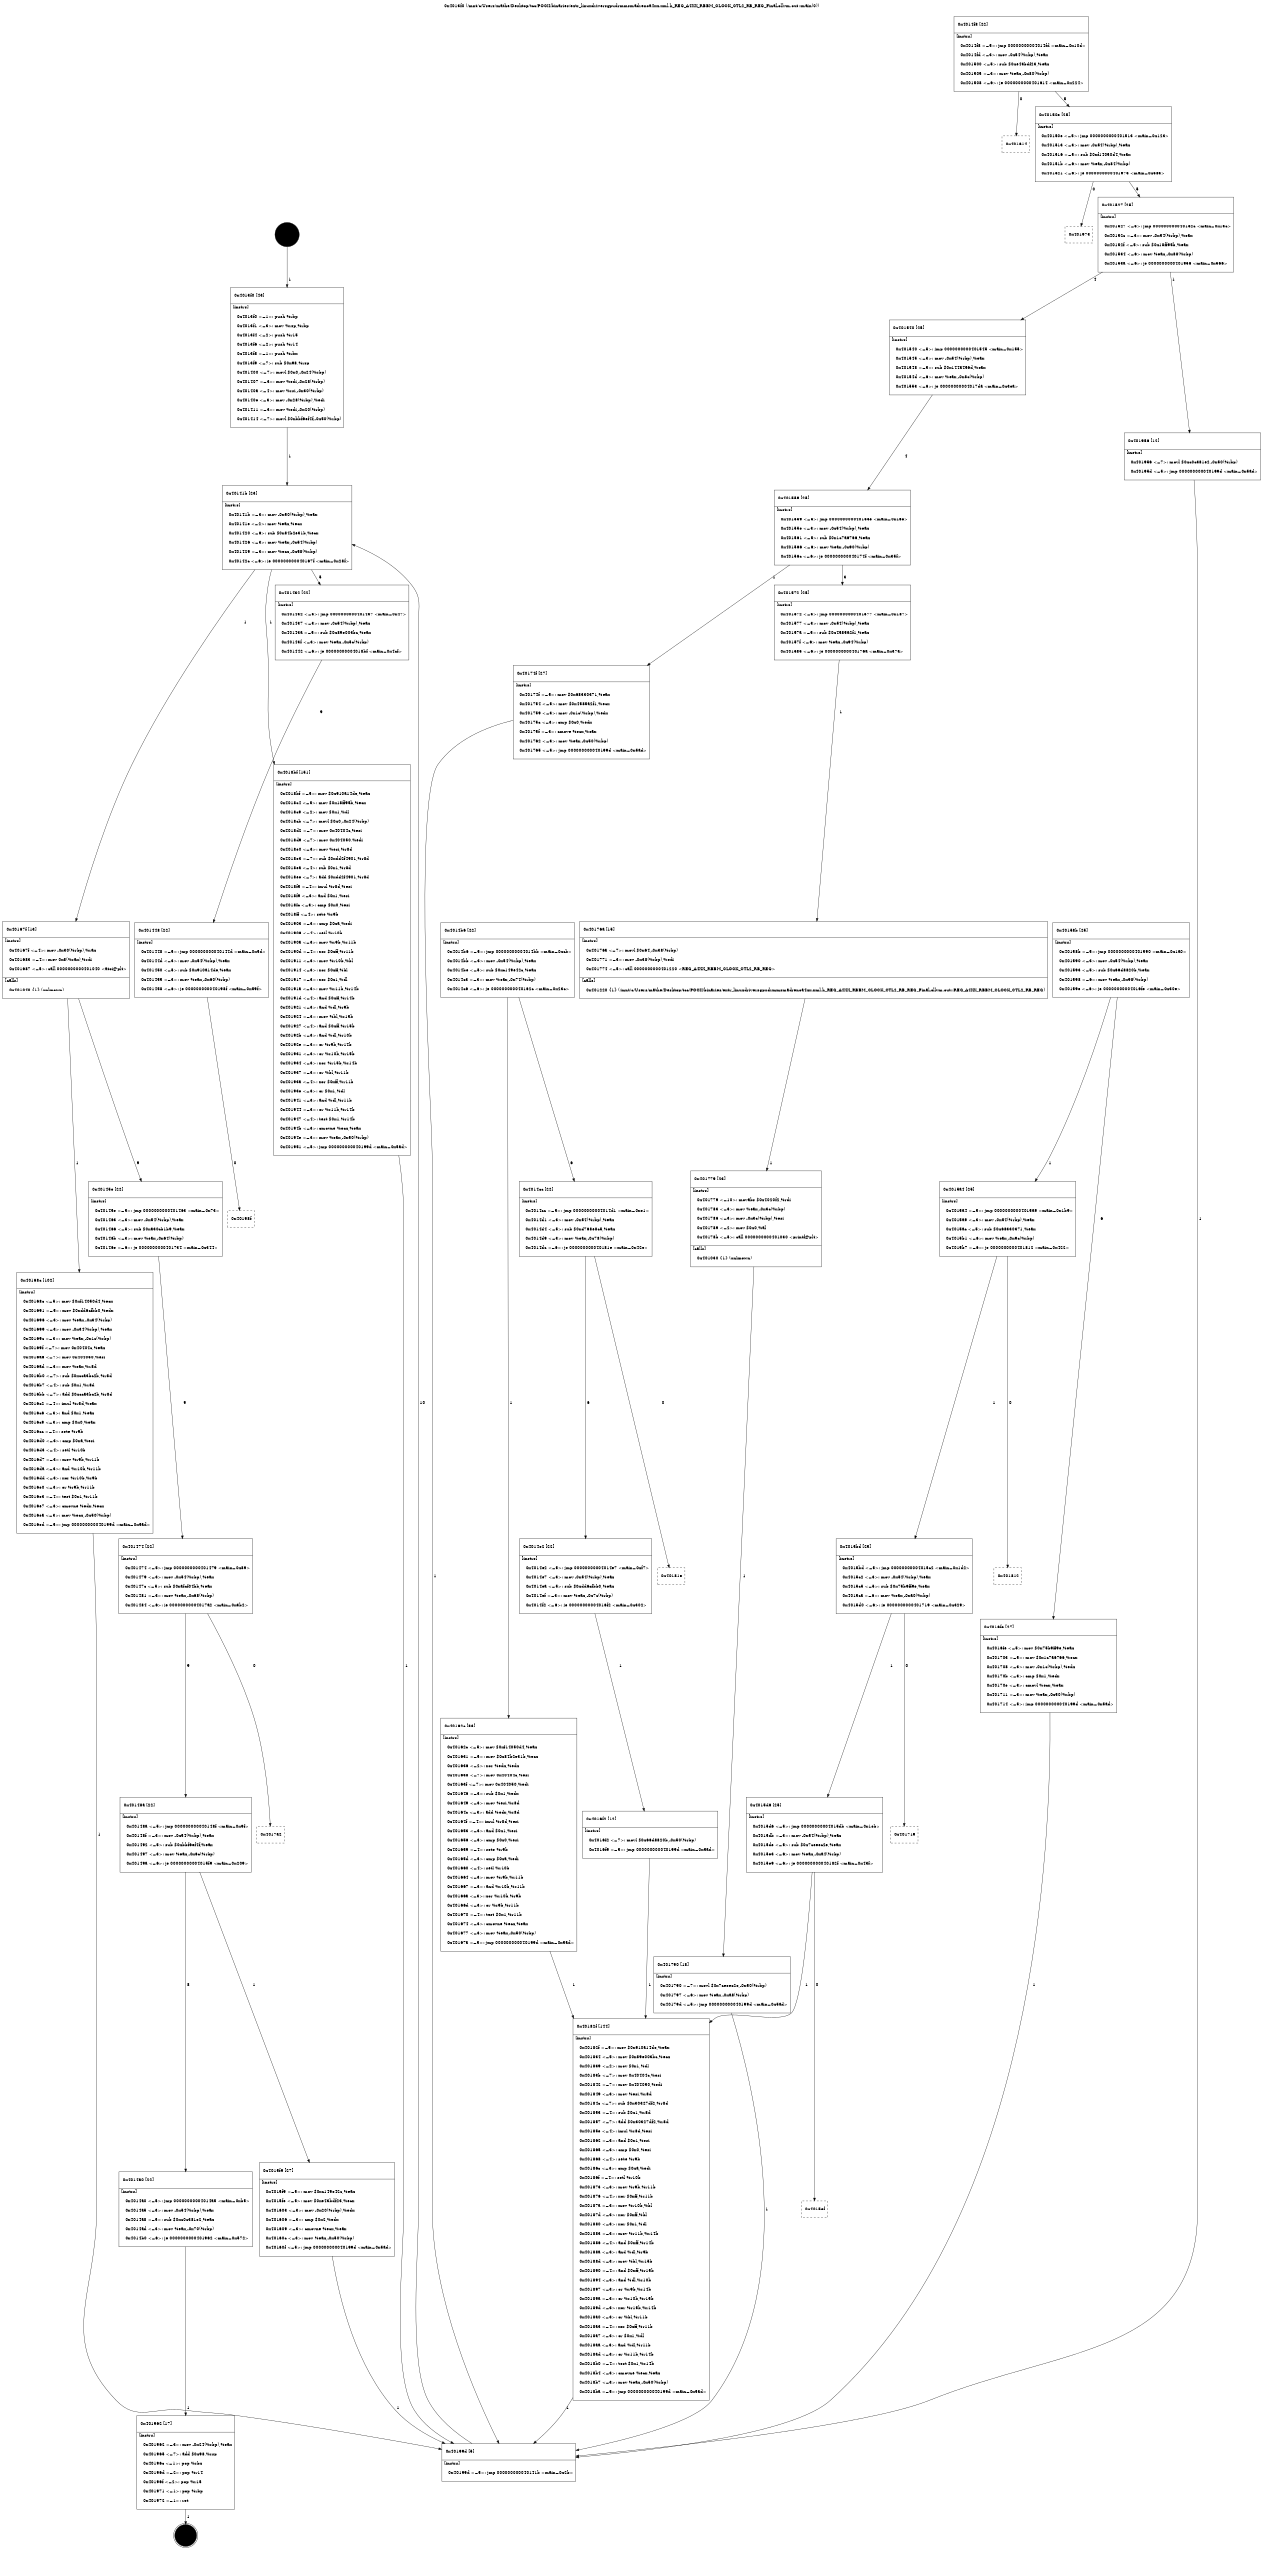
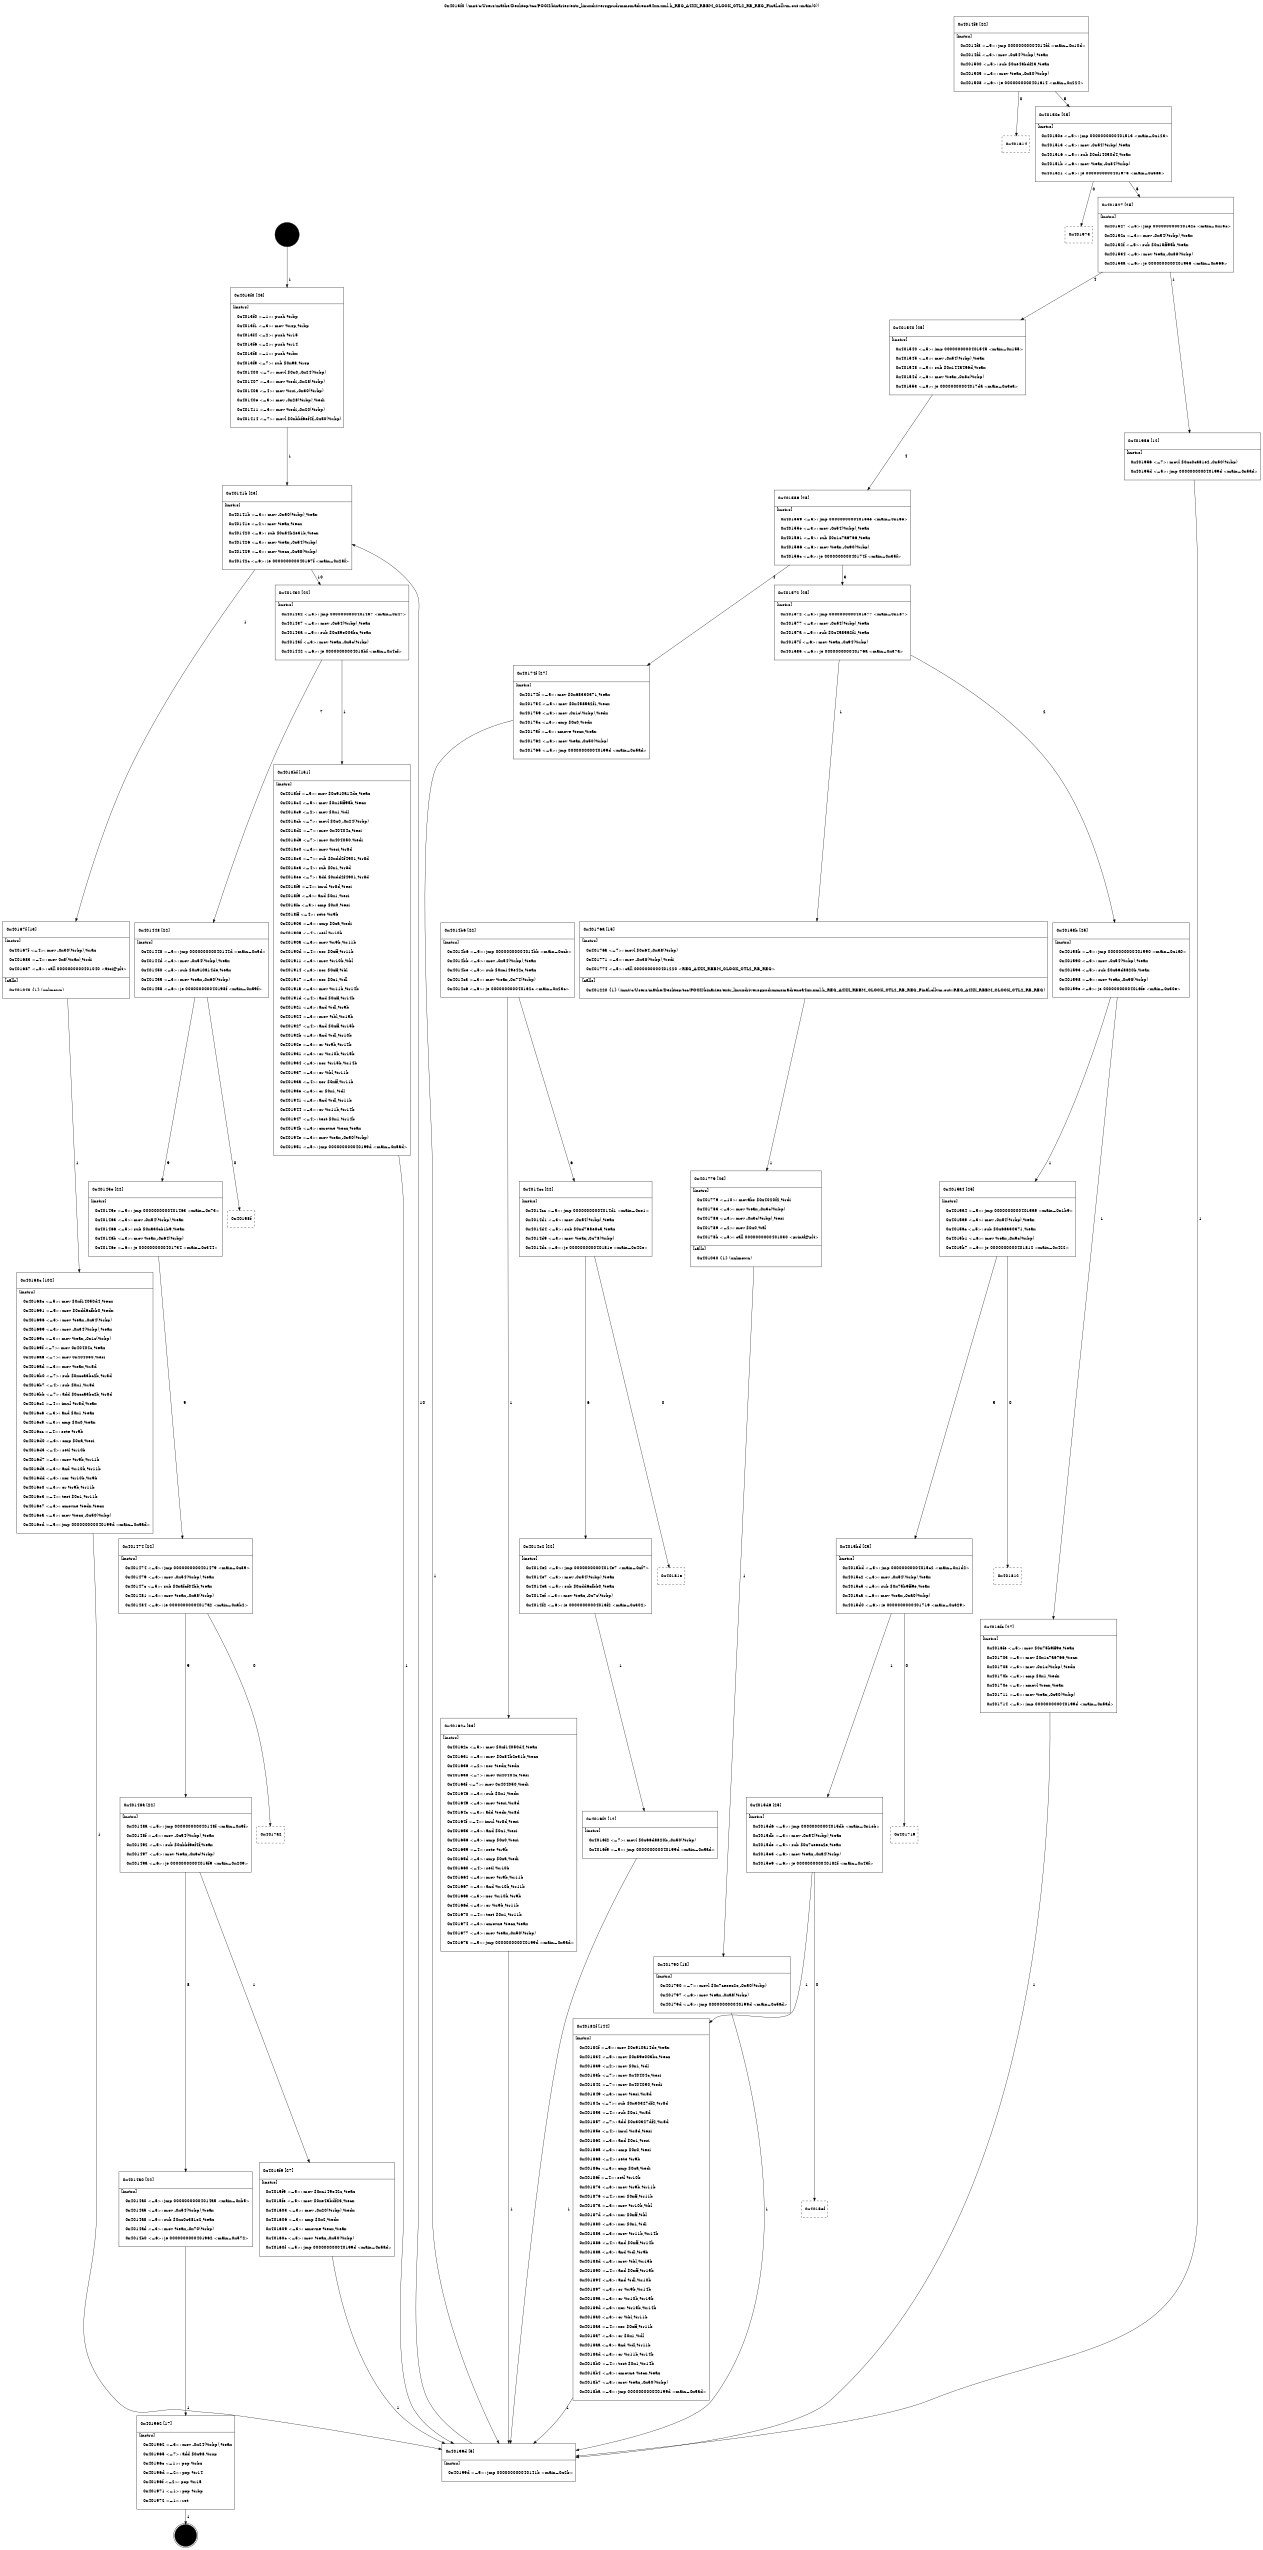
edge "0x40141b [23]" -> "0x401432 [22]": label " 5" -> " 10"
edge "0x401559 [25]" -> "0x40174f [27]": label " 1" -> " 4"
edge "0x40141b [23]" -> "0x4018bf [151]": now "0x401432 [22]" -> "0x4018bf [151]"
edge "0x401432 [22]" -> "0x401448 [22]": label " 9" -> " 7"
edge "0x401572 [25]" -> "0x40158b [25]": added, label "2"
edge "0x40167f [13]" -> "0x40145e [22]": now "0x401448 [22]" -> "0x40145e [22]"
edge "0x40158b [25]" -> "0x4016fe [27]": label " 6" -> " 1"
edge "0x4015a4 [25]" -> "0x4015bd [25]": label " 1" -> " 5"
edge "0x4016f2 [12]" -> "0x40182f [144]": now "0x4016f2 [12]" -> "0x40199d [5]"
edge "0x40162c [83]" -> "0x40182f [144]": now "0x40162c [83]" -> "0x40199d [5]"
